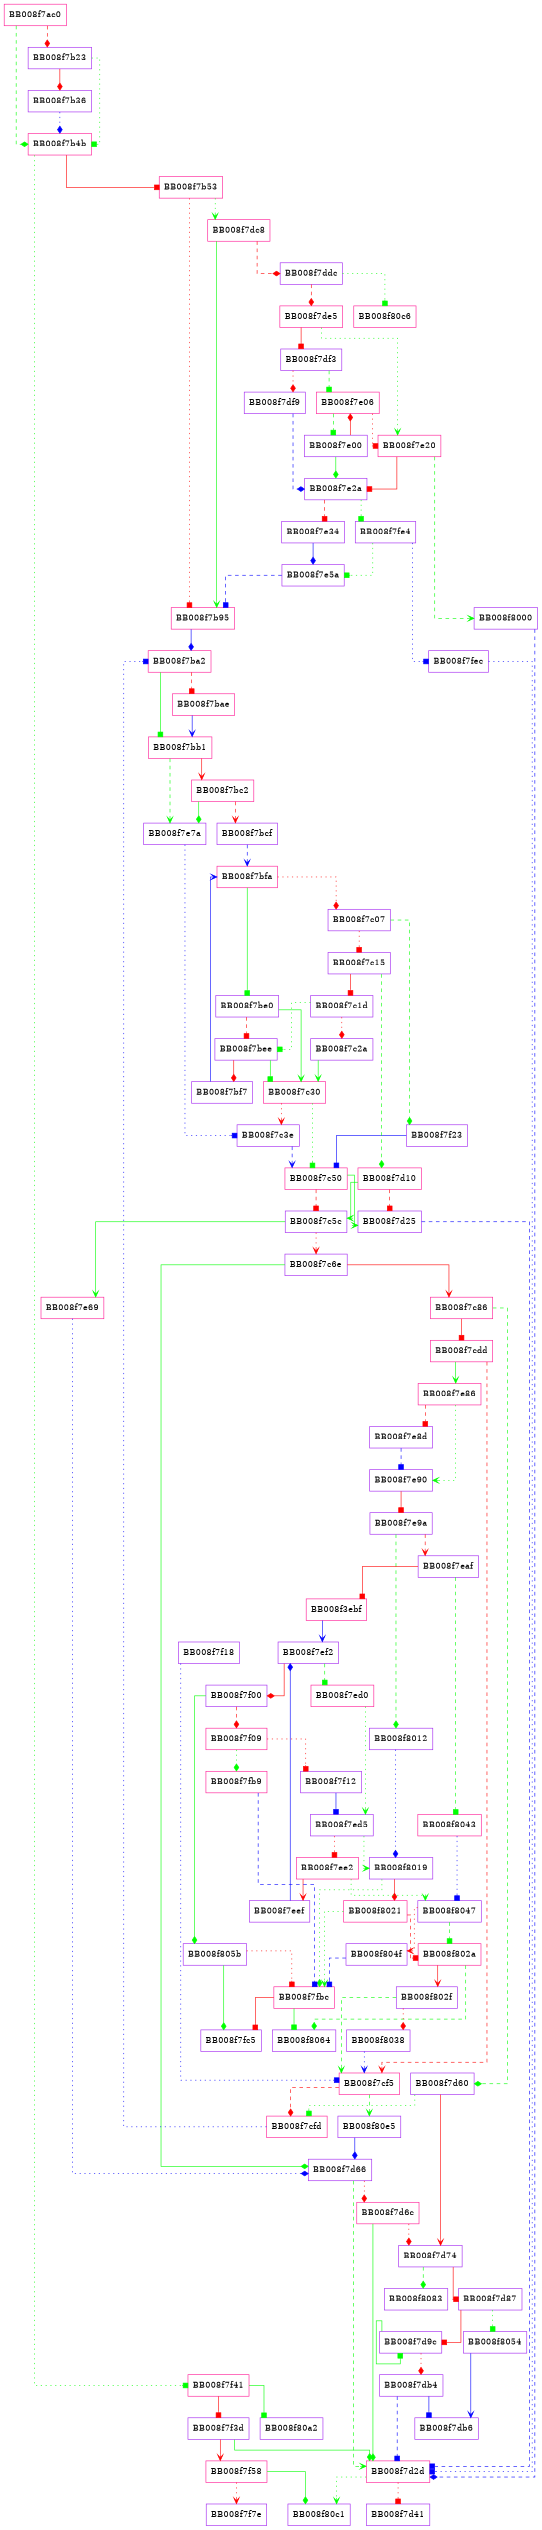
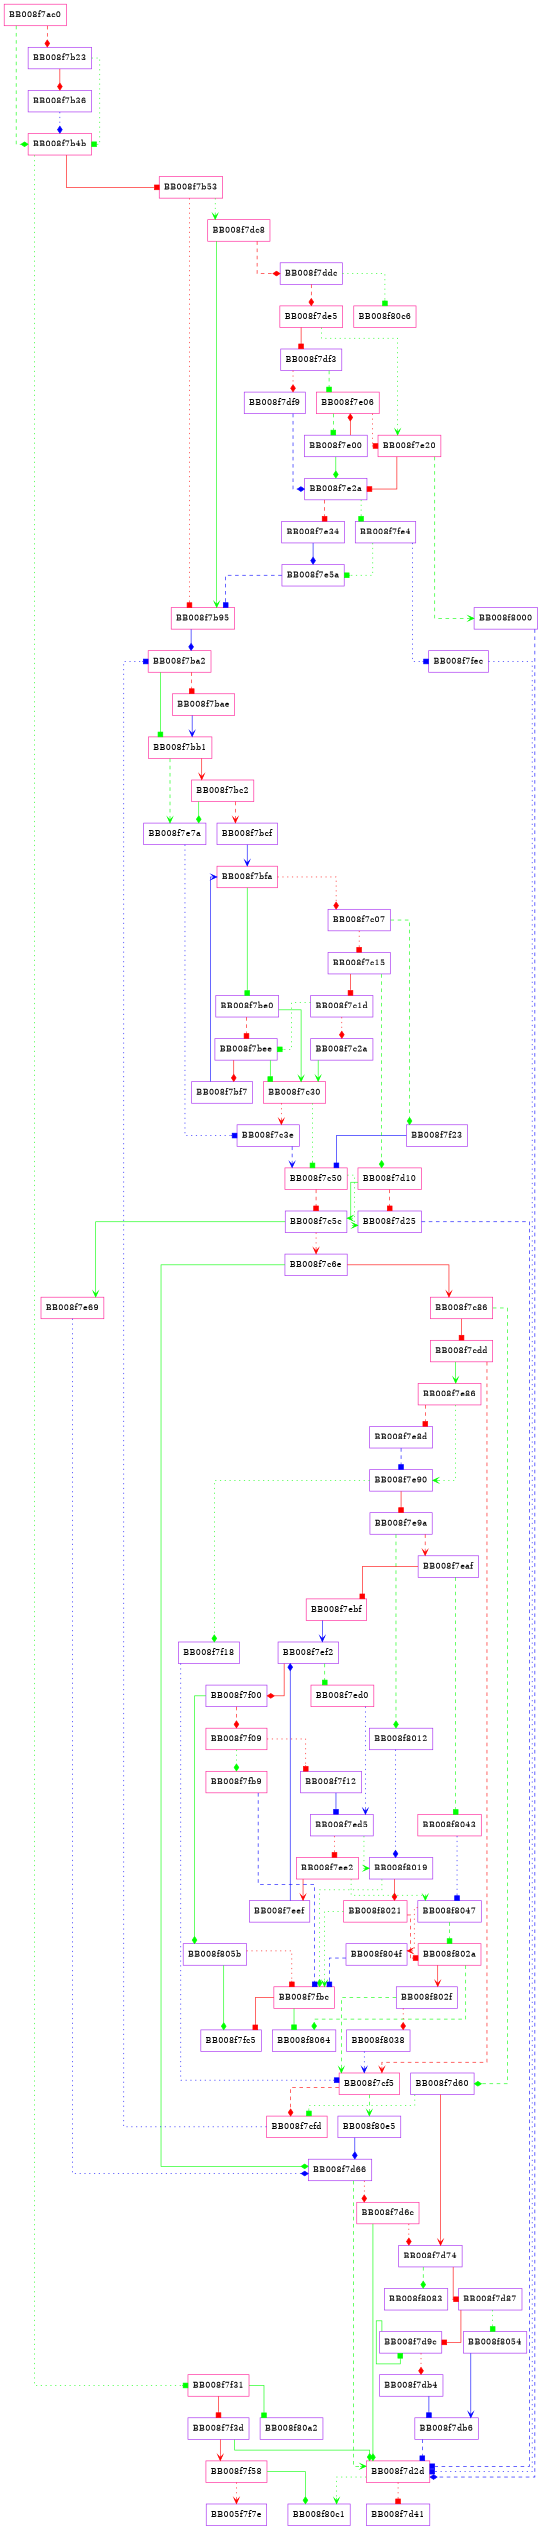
edge "BB008f7bcf" -> "BB008f7bfa": style dashed -> solid
edge "BB008f7c50" -> "BB008f7d25": style solid -> dotted
edge "BB008f7e90" -> "BB008f7f18": added
node "BB008f3ebf": label "BB008f3ebf" -> "BB008f7ebf"
edge "BB008f7ed0" -> "BB008f7ed5": color green -> blue
node "BB008f7f41": label "BB008f7f41" -> "BB008f7f31"
edge "BB008f7db4" -> "BB008f7d2d": now "BB008f7db6" -> "BB008f7d2d"
node "BB008f7f7e": label "BB008f7f7e" -> "BB005f7f7e"
